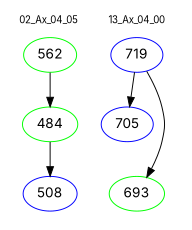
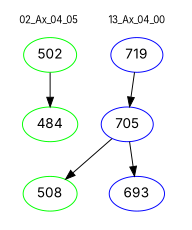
node "562": label "562" -> "502"
edge "719" -> "693": now "705" -> "693"
edge "484" -> "508": now "705" -> "508"
node "508": color blue -> green
node "693": color green -> blue
